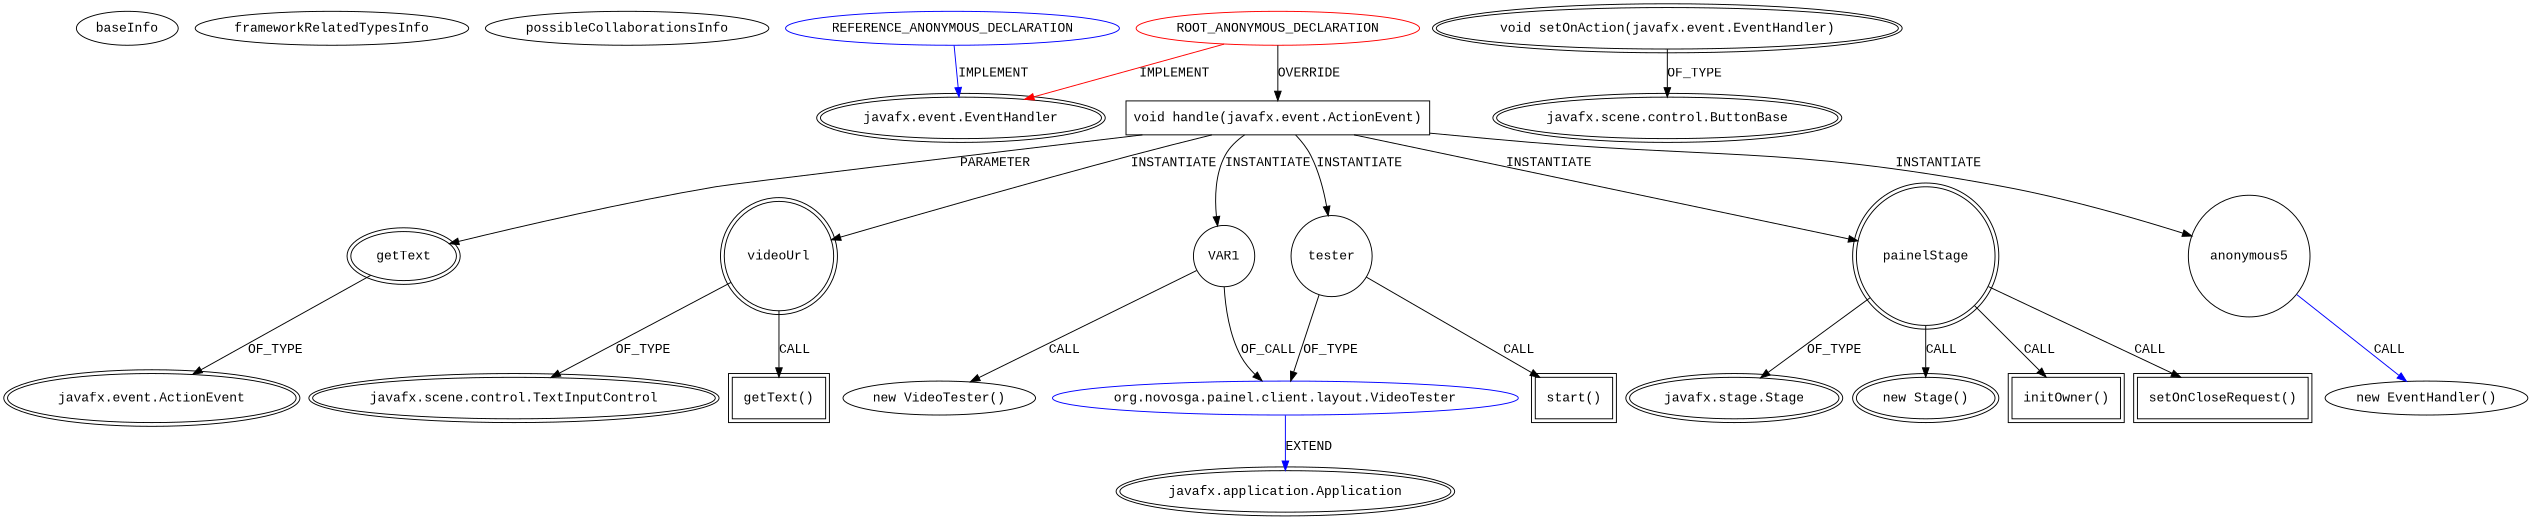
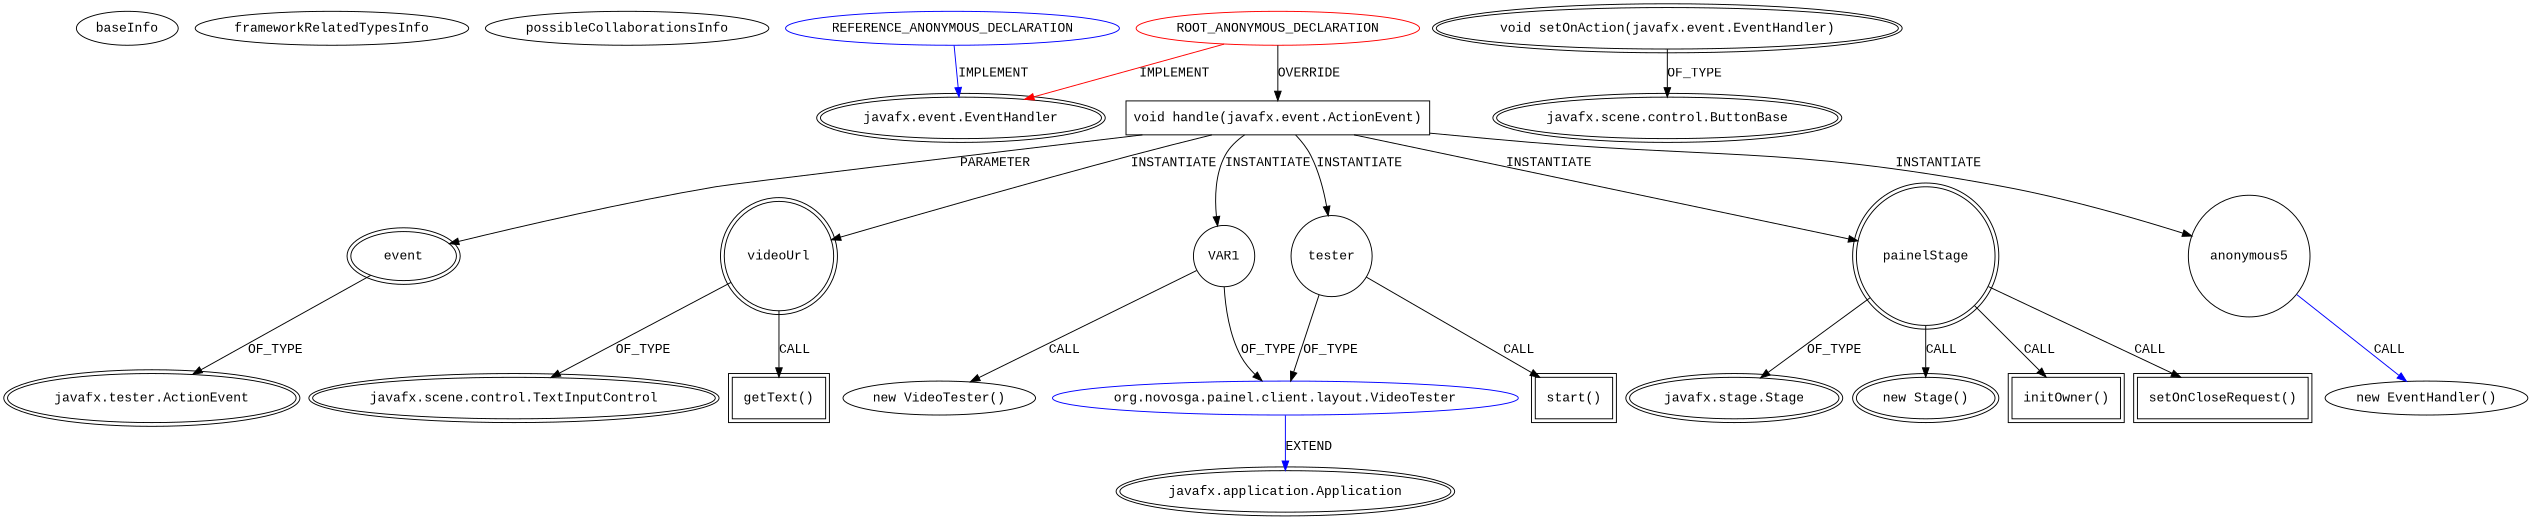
node "getText": label "getText" -> "event"
edge "VAR1" -> "org.novosga.painel.client.layout.VideoTester": label "OF_CALL" -> "OF_TYPE"
node "javafx.event.ActionEvent": label "javafx.event.ActionEvent" -> "javafx.tester.ActionEvent"
